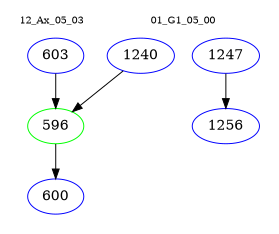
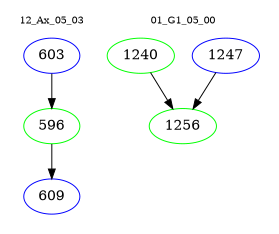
node "1240": color blue -> green
edge "1240" -> "596": now "1240" -> "1256"
node "1256": color blue -> green
node "600": label "600" -> "609"
